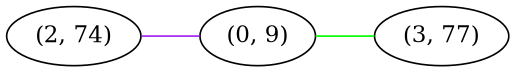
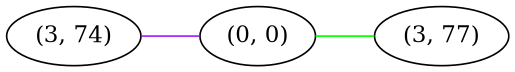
node "(2, 74)": label "(2, 74)" -> "(3, 74)"
node "(0, 9)": label "(0, 9)" -> "(0, 0)"
